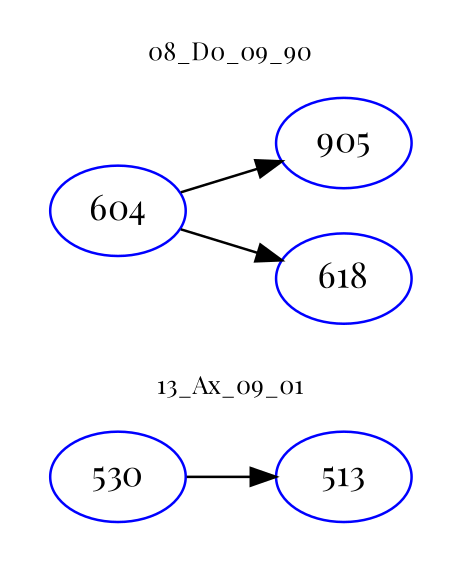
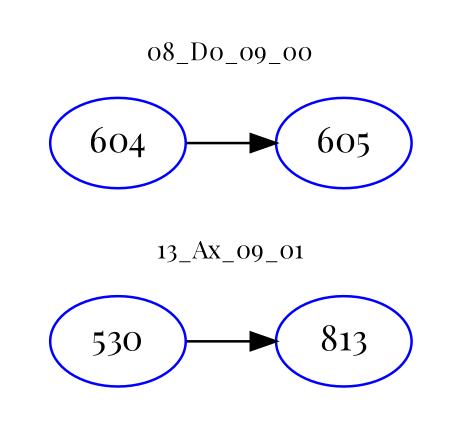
cluster "08_D0_09_90": label "08_D0_09_90" -> "08_D0_09_00"
node "905": label "905" -> "605"
node "618": removed
node "513": label "513" -> "813"
